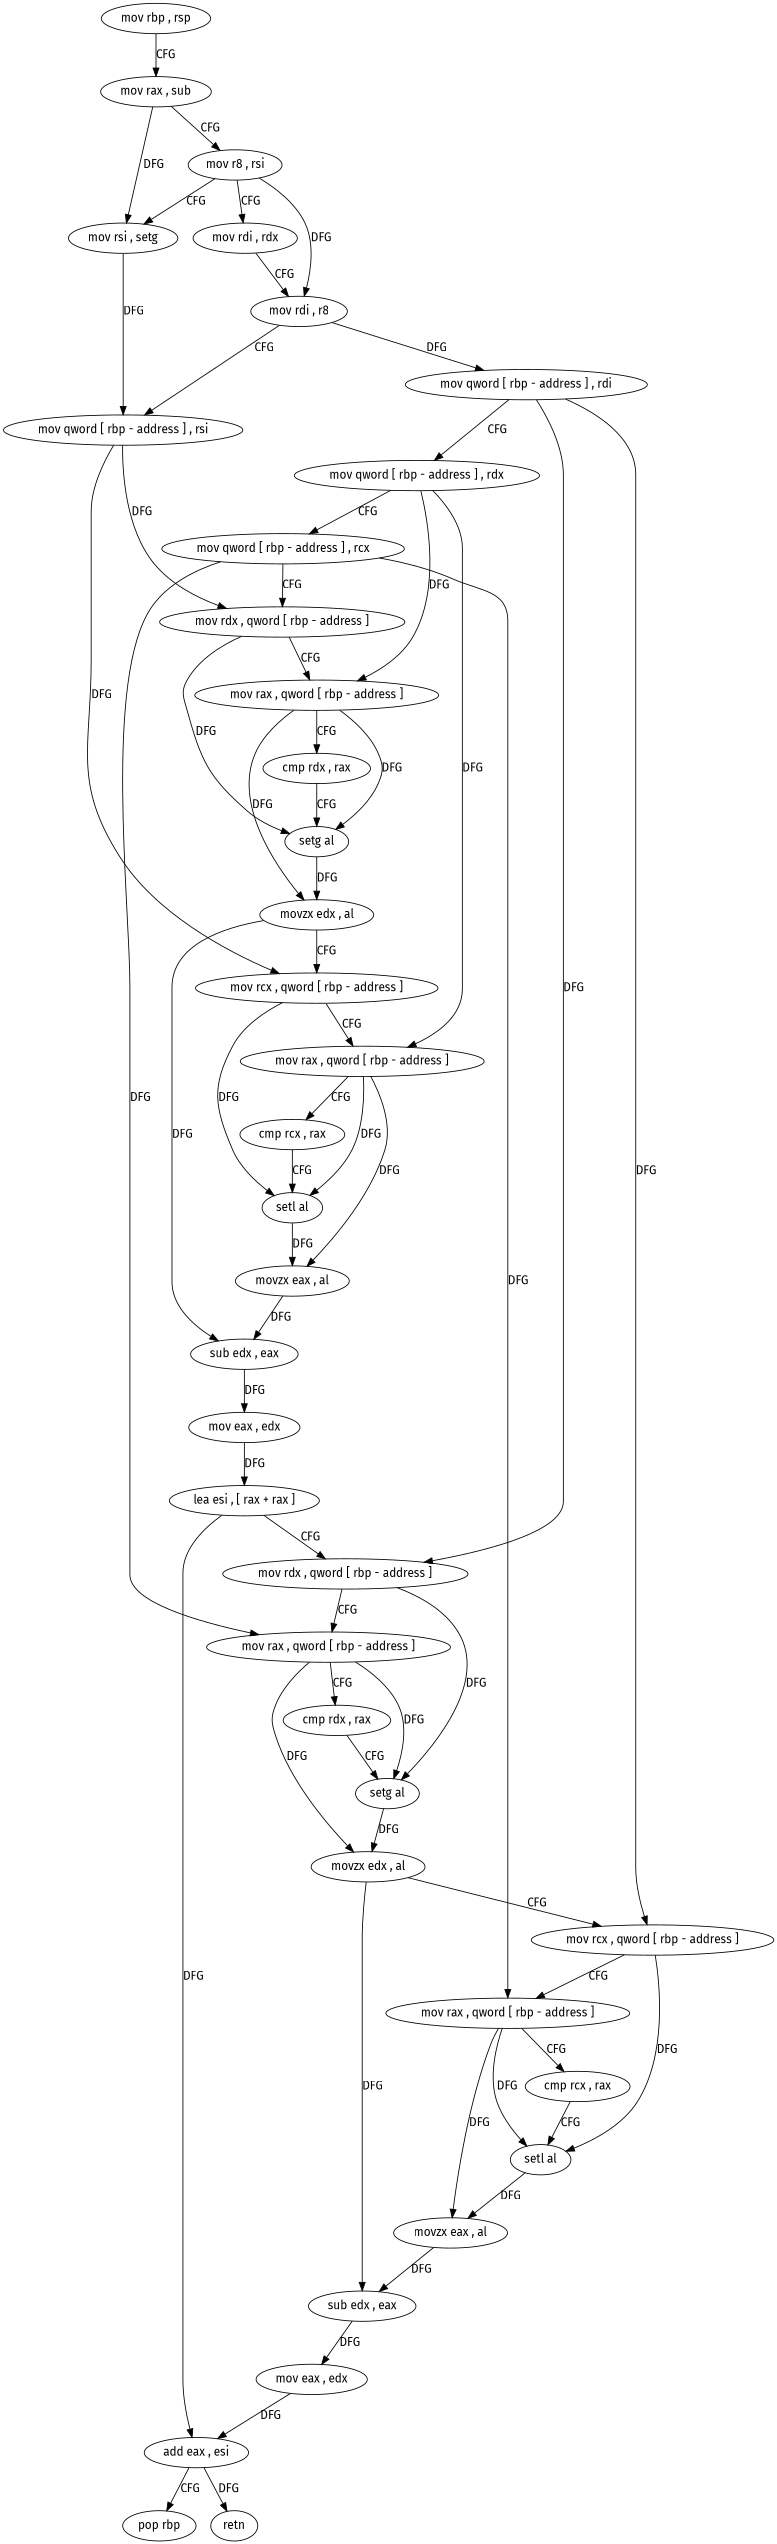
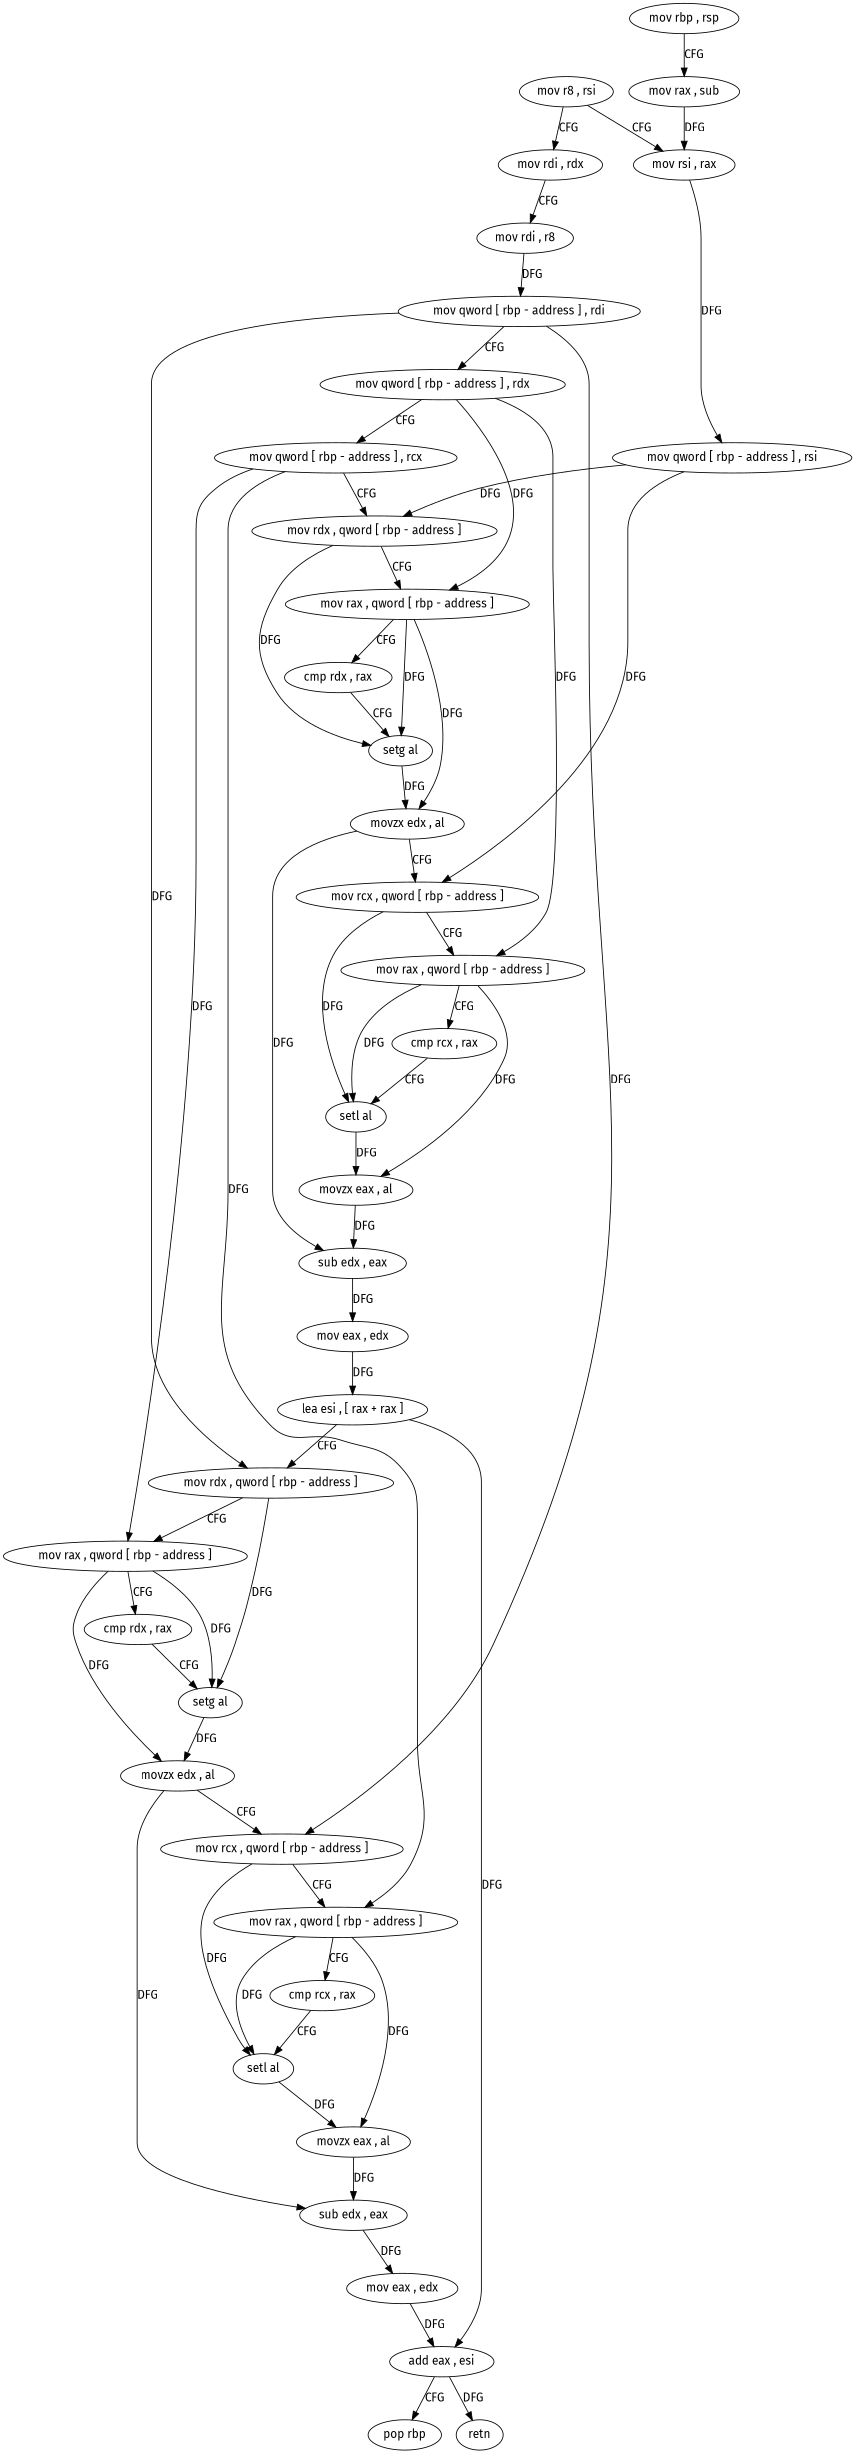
edge "mov rax , sub" -> "mov r8 , rsi": removed, label "CFG"
edge "mov r8 , rsi" -> "mov rdi , r8": removed, label "DFG"
node "mov rsi , setg": label "mov rsi , setg" -> "mov rsi , rax"
edge "mov rdi , r8" -> "mov qword [ rbp - address ] , rsi": removed, label "CFG"
